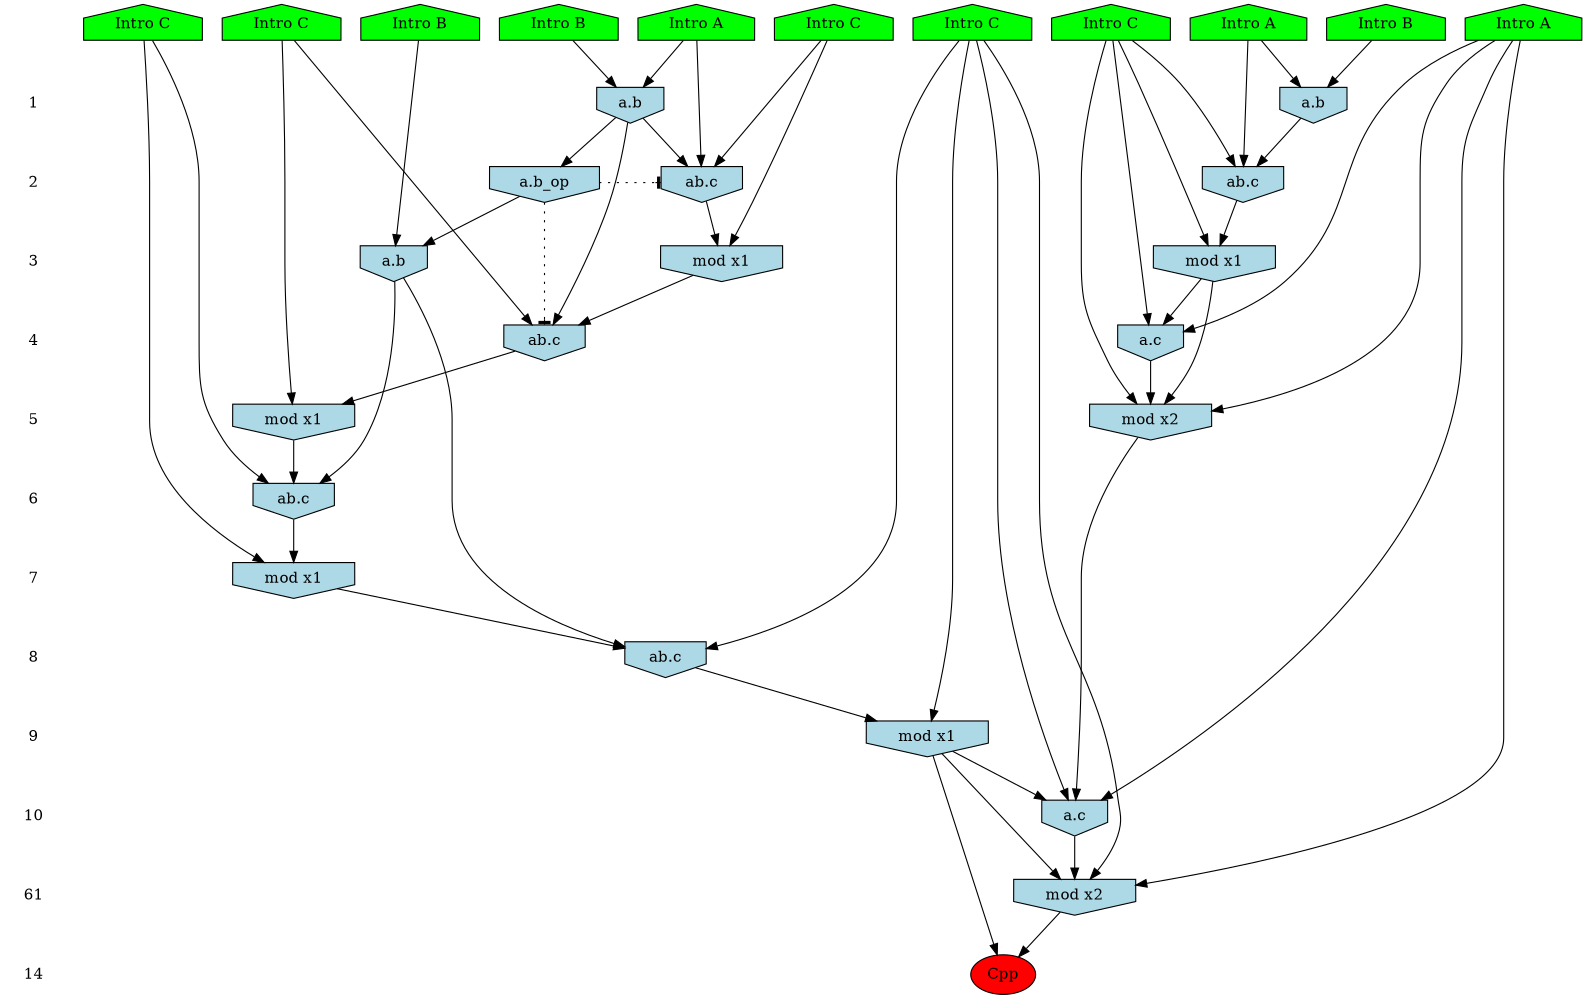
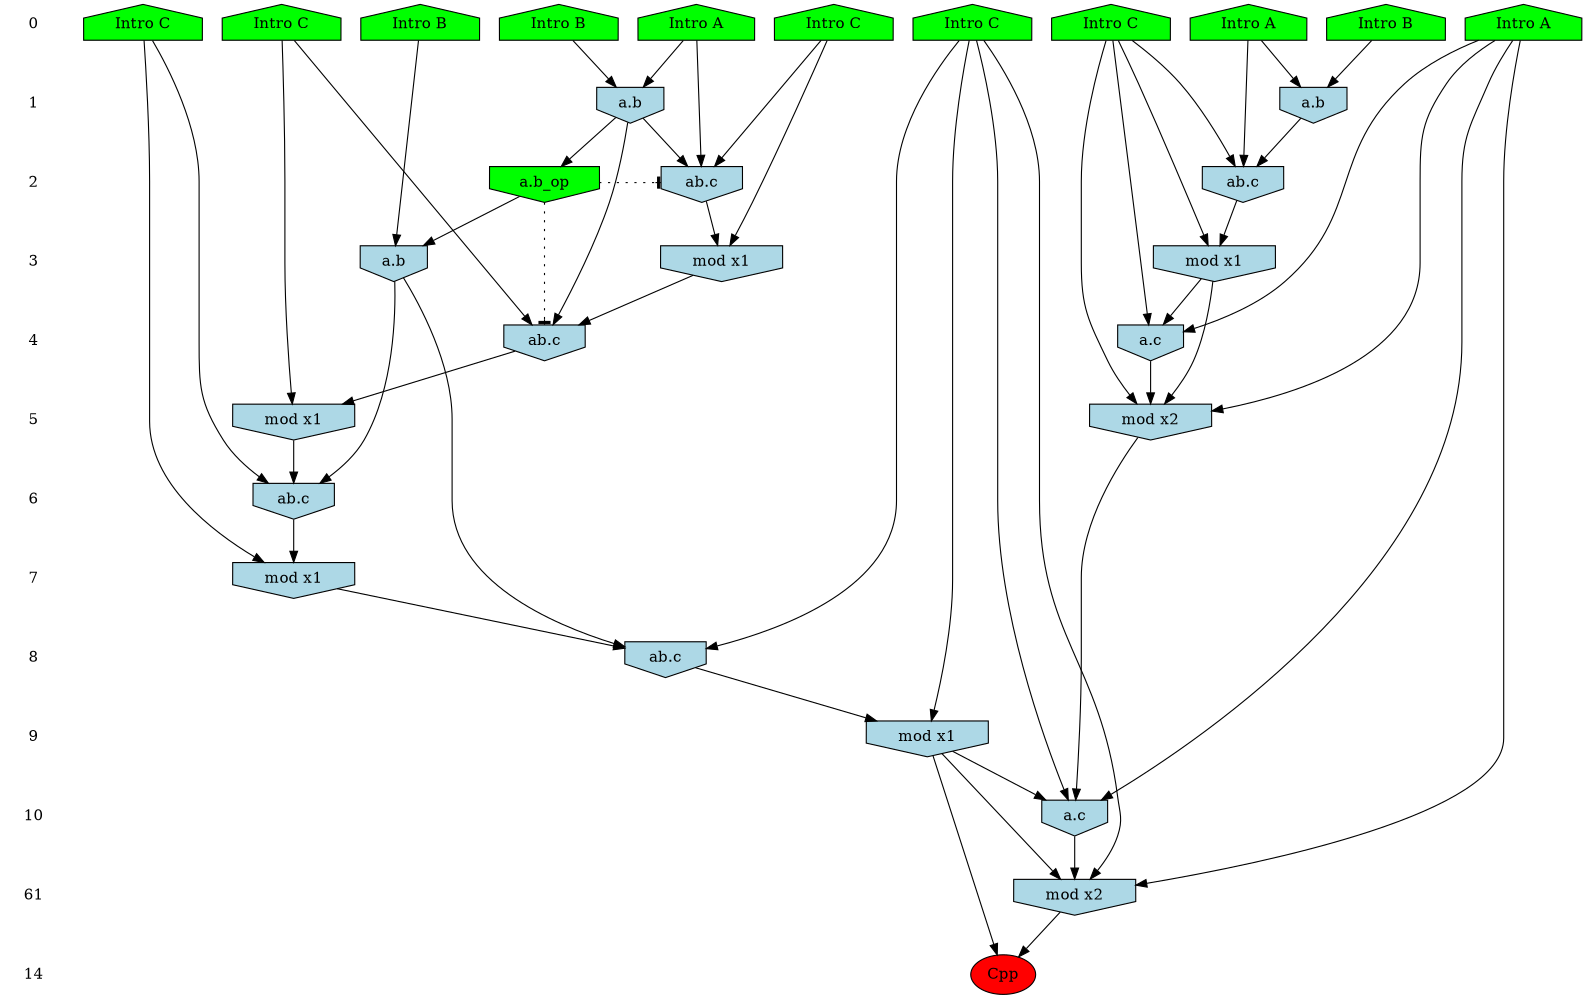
node "0": added
node "a.b_op": fillcolor lightblue -> green
